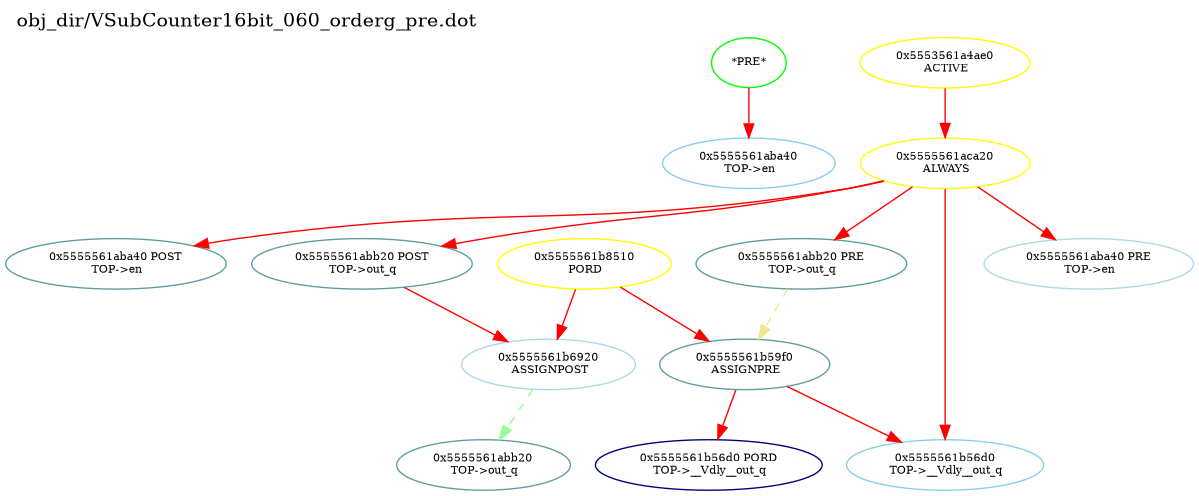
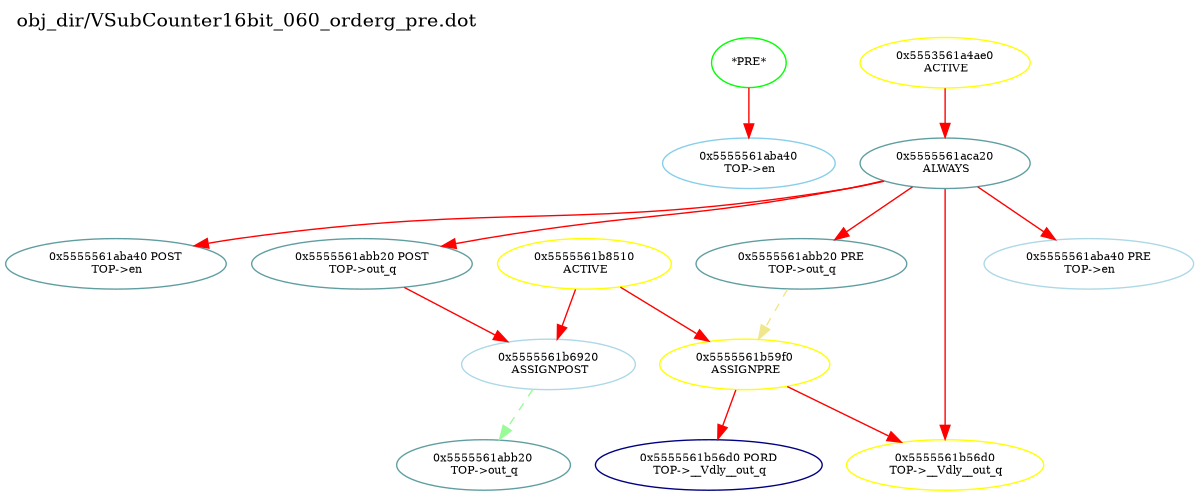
node "0x5555561aca20 ALWAYS": color yellow -> CadetBlue
node "0x5555561b8510 PORD": label "0x5555561b8510 PORD" -> "0x5555561b8510 ACTIVE"
node "0x5555561b59f0 ASSIGNPRE": color CadetBlue -> yellow
node "0x5555561b56d0 TOP->__Vdly__out_q": color skyblue -> yellow
